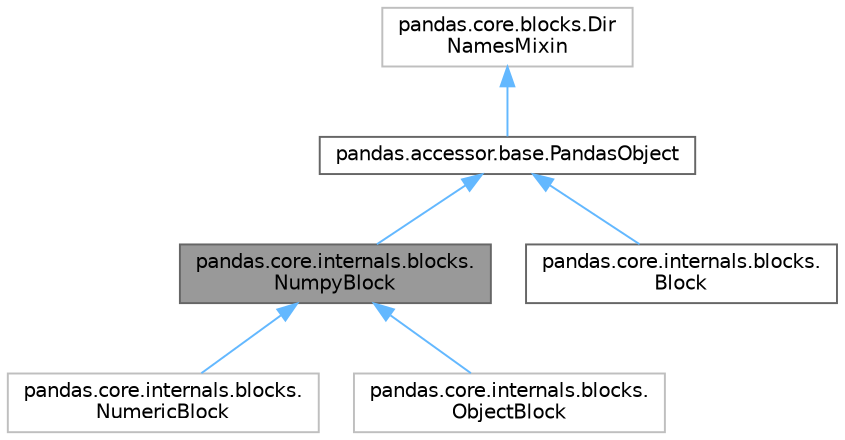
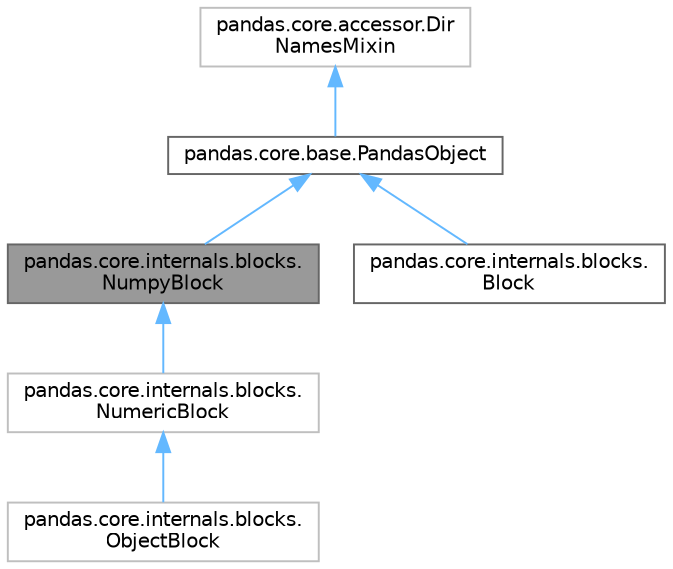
node "pandas.core.blocks.Dir NamesMixin": label "pandas.core.blocks.Dir NamesMixin" -> "pandas.core.accessor.Dir NamesMixin"
node "pandas.accessor.base.PandasObject": label "pandas.accessor.base.PandasObject" -> "pandas.core.base.PandasObject"
edge "pandas.core.internals.blocks. ObjectBlock" -> "pandas.core.internals.blocks. NumpyBlock": now "pandas.core.internals.blocks. ObjectBlock" -> "pandas.core.internals.blocks. NumericBlock"
